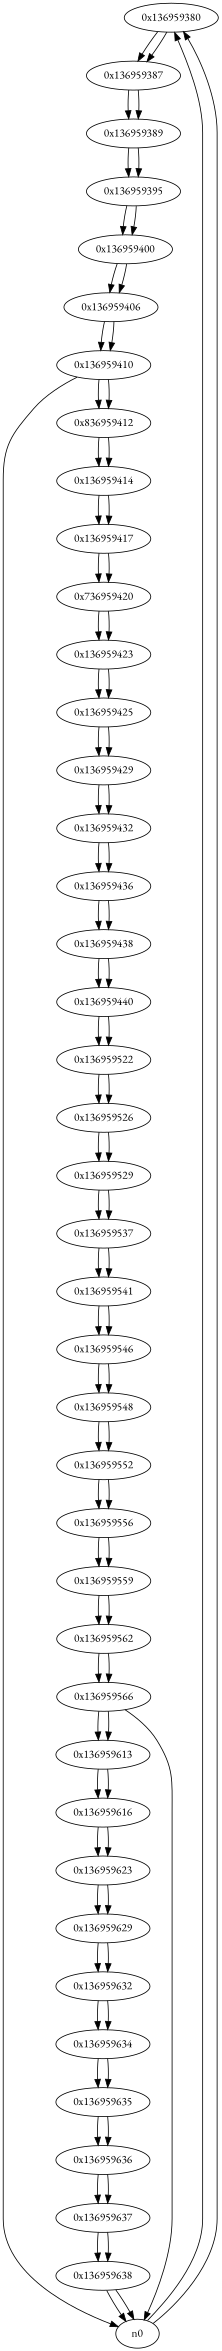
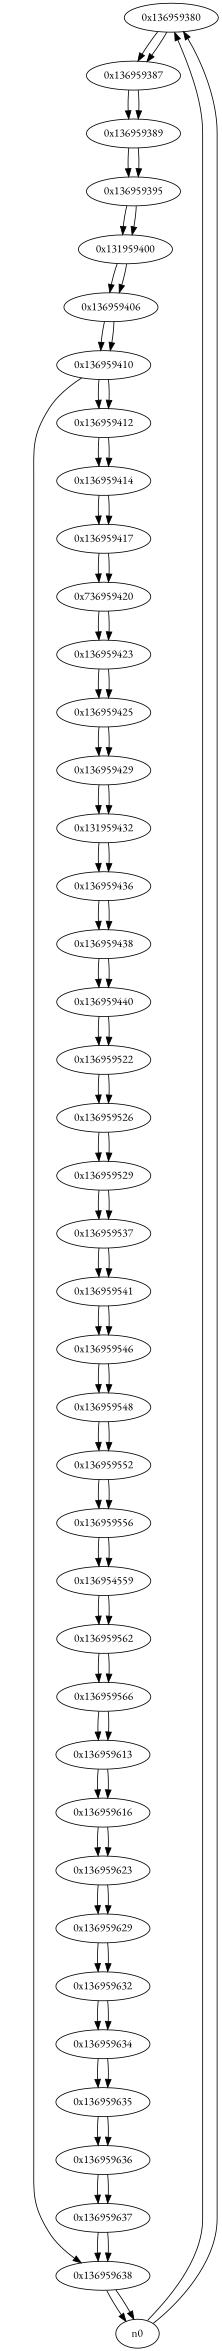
node "0x136959400": label "0x136959400" -> "0x131959400"
node "0x836959412": label "0x836959412" -> "0x136959412"
node "0x136959432": label "0x136959432" -> "0x131959432"
edge "0x136959410" -> "n0": now "0x136959410" -> "0x136959638"
node "0x136959559": label "0x136959559" -> "0x136954559"
edge "0x136959566" -> "n0": removed
